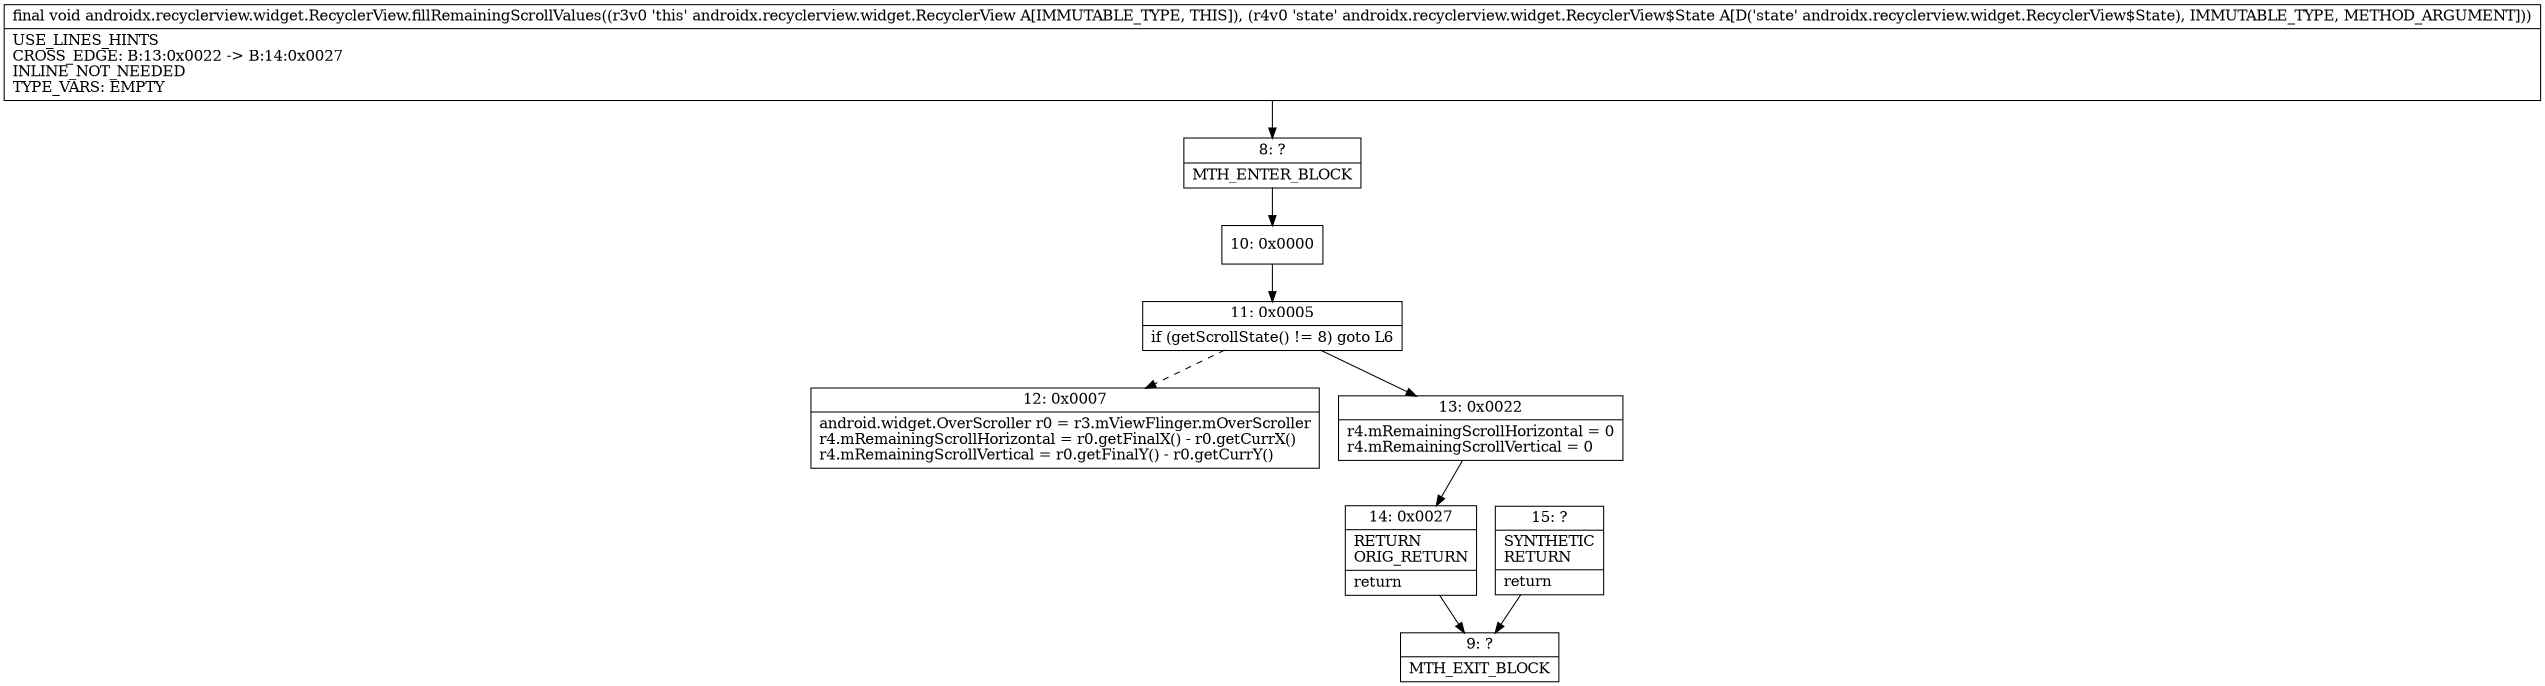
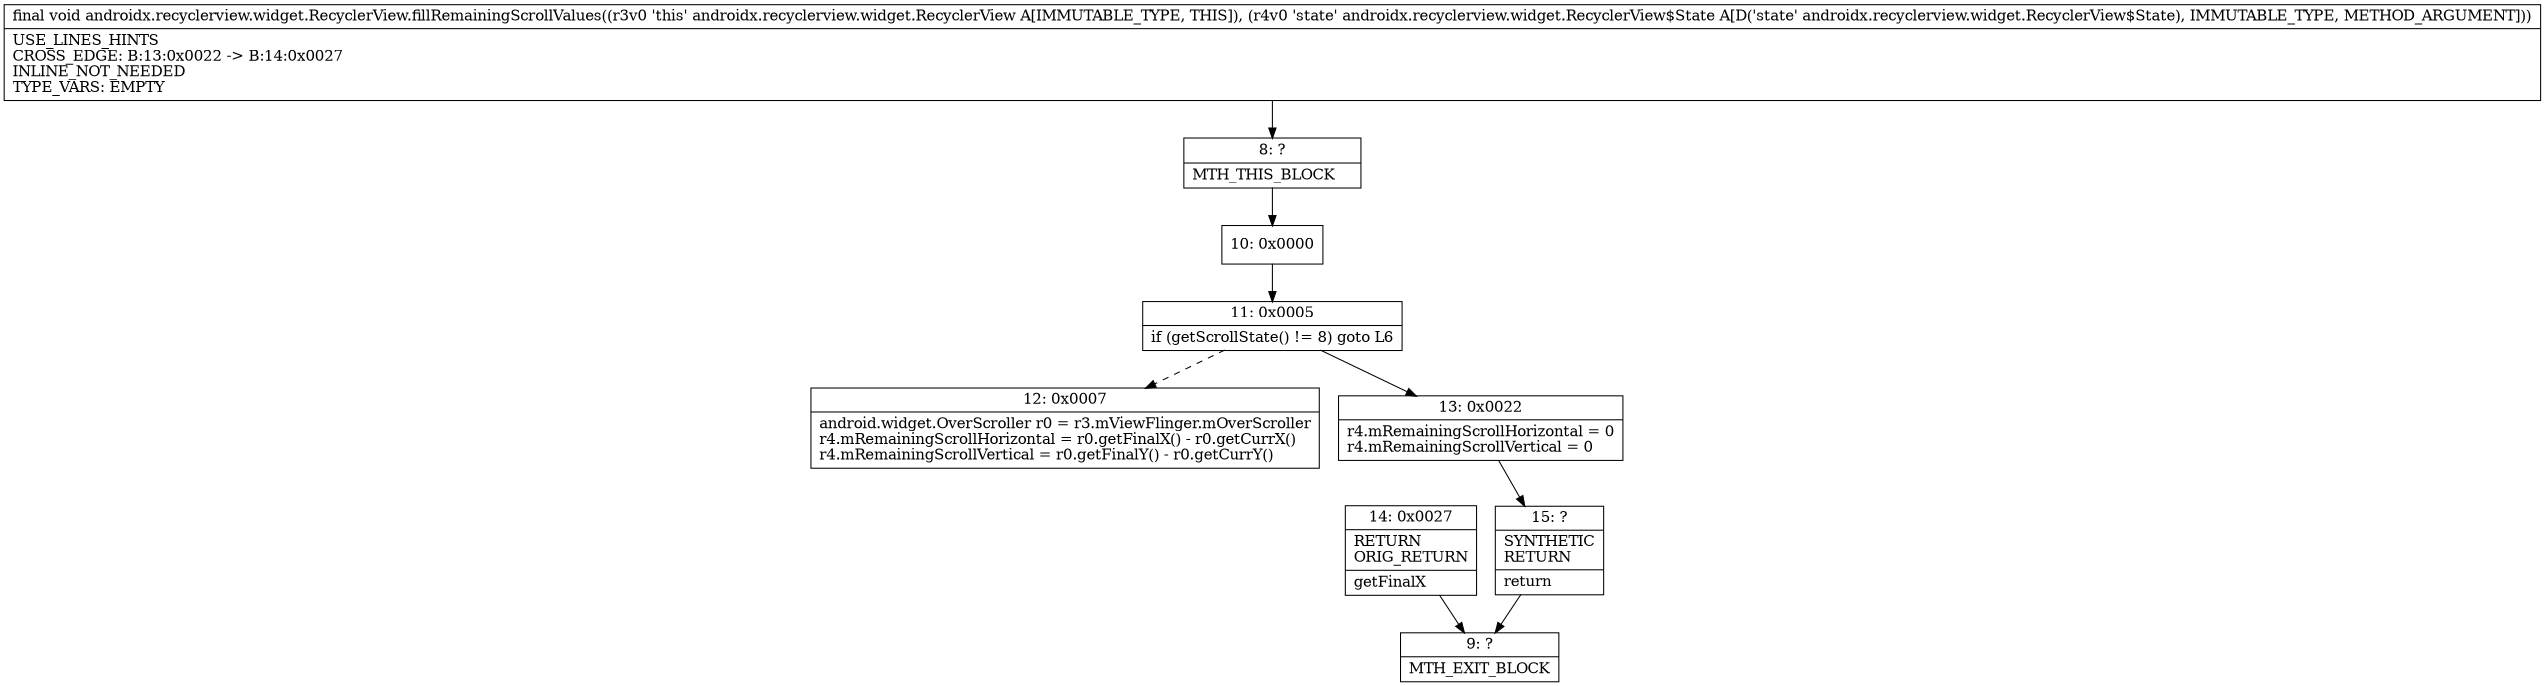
node "8: ?": text "MTH_ENTER_BLOCK" -> "MTH_THIS_BLOCK"
edge "13: 0x0022" -> "14: 0x0027": now "13: 0x0022" -> "15: ?"
node "14: 0x0027": text "return" -> "getFinalX"
